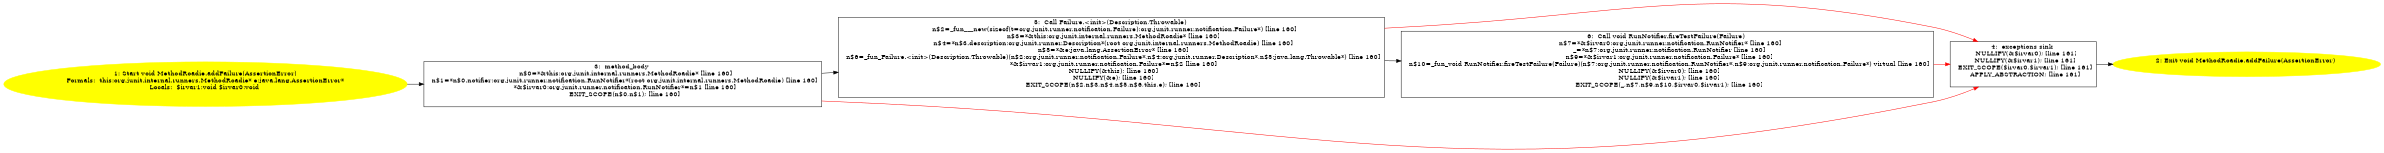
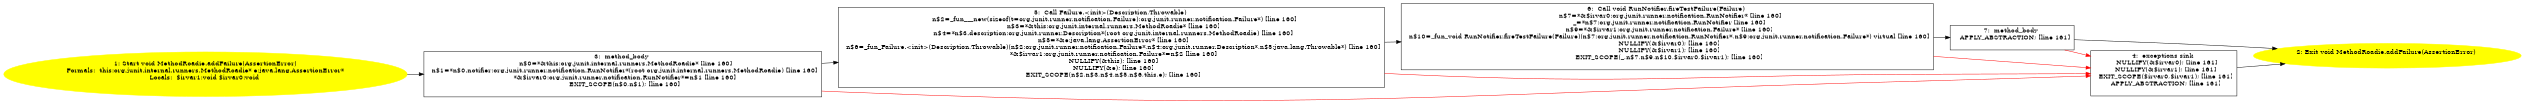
node "7:  method_body APPLY_ABSTRACTION; [line 161]": added
